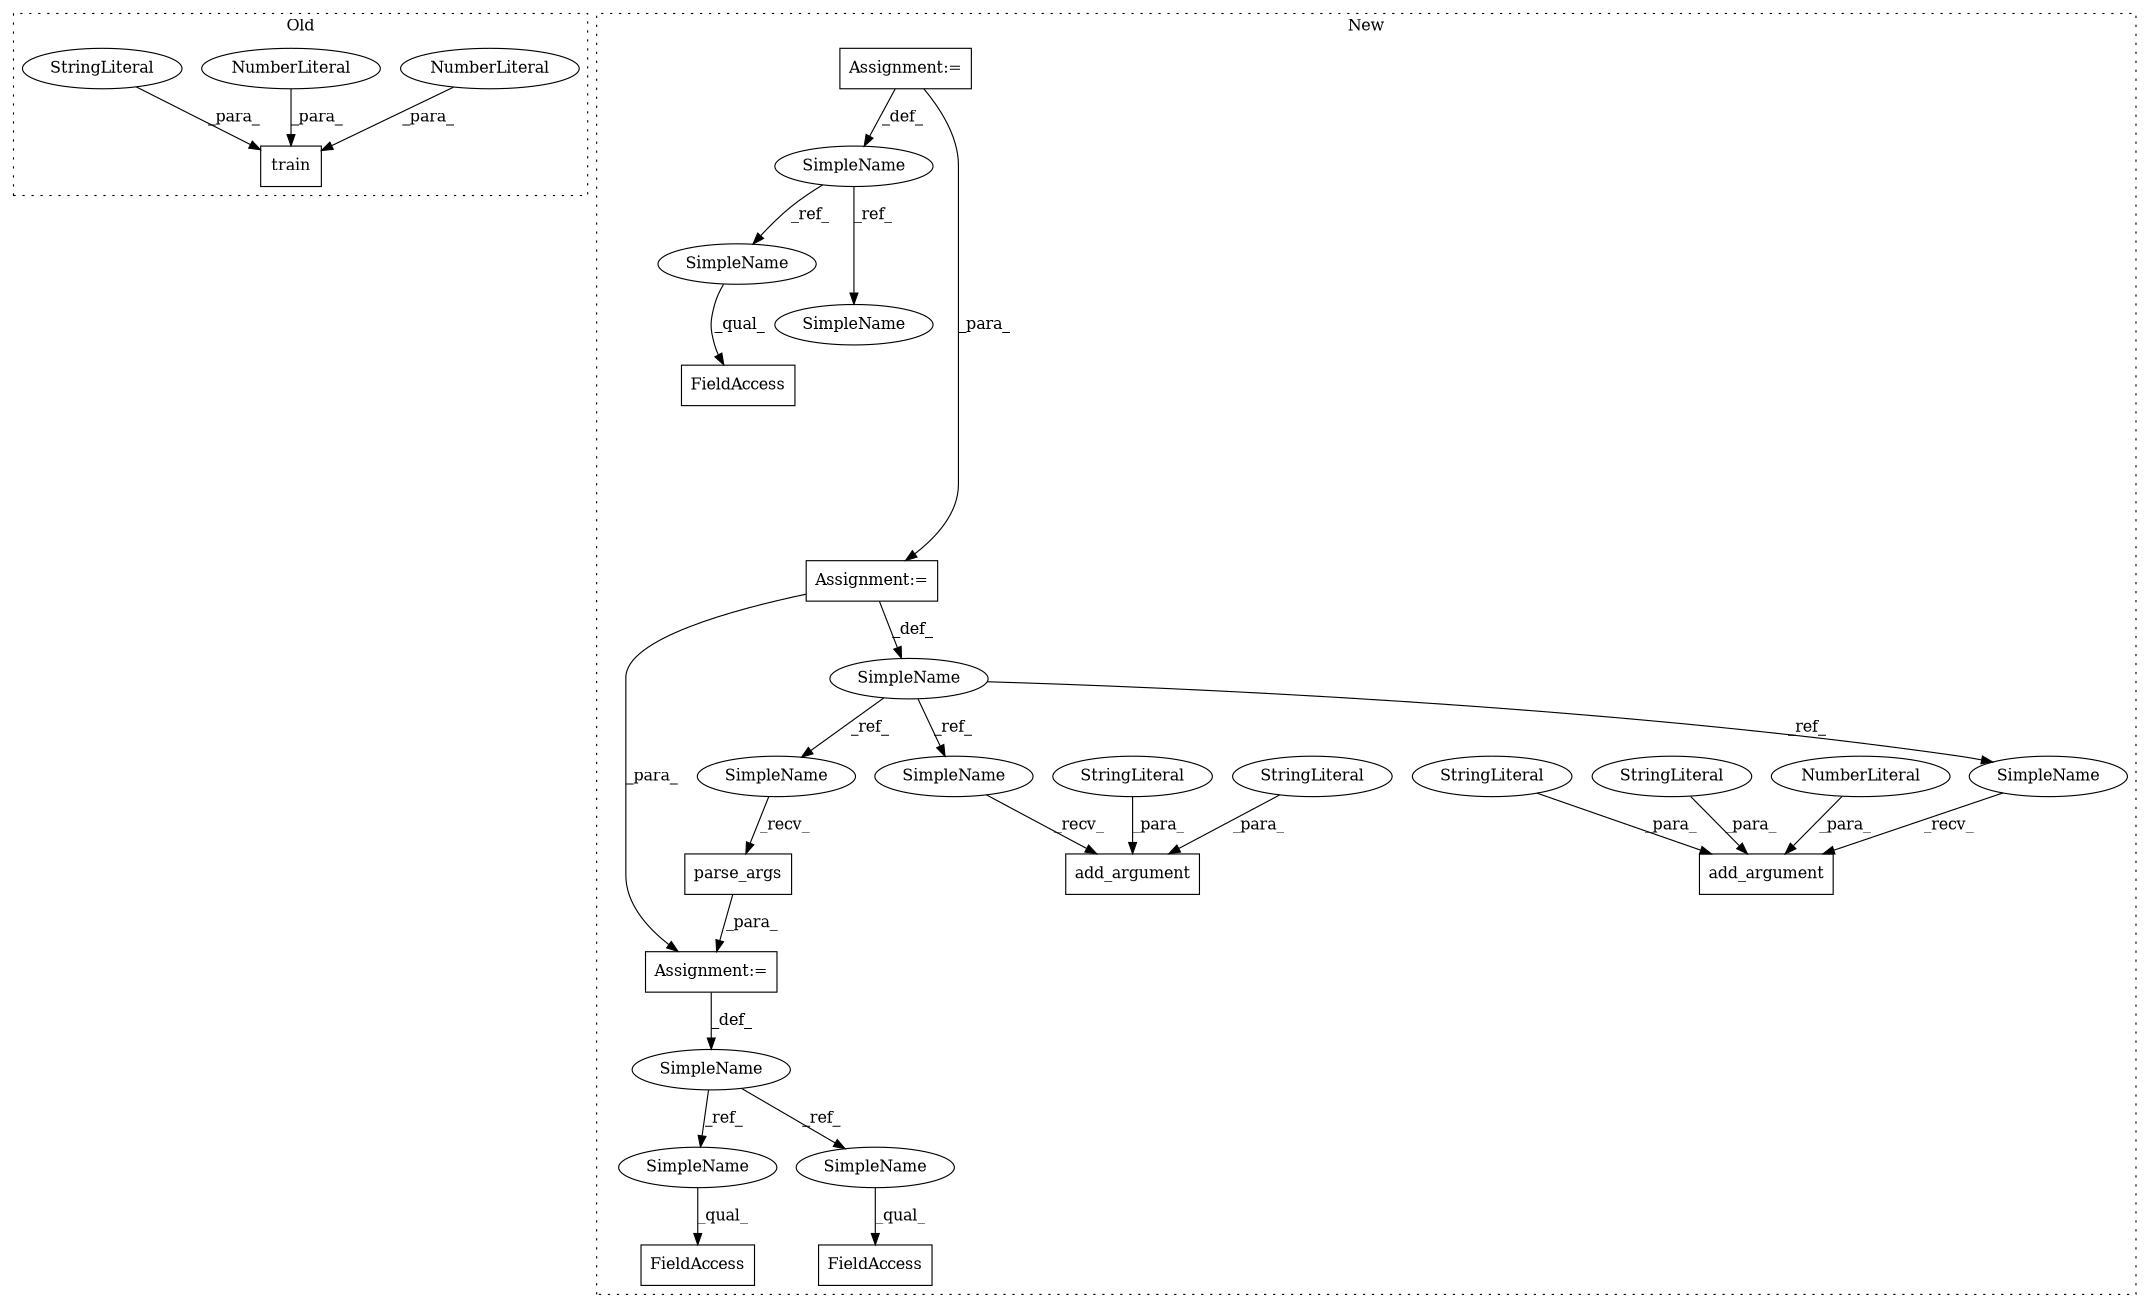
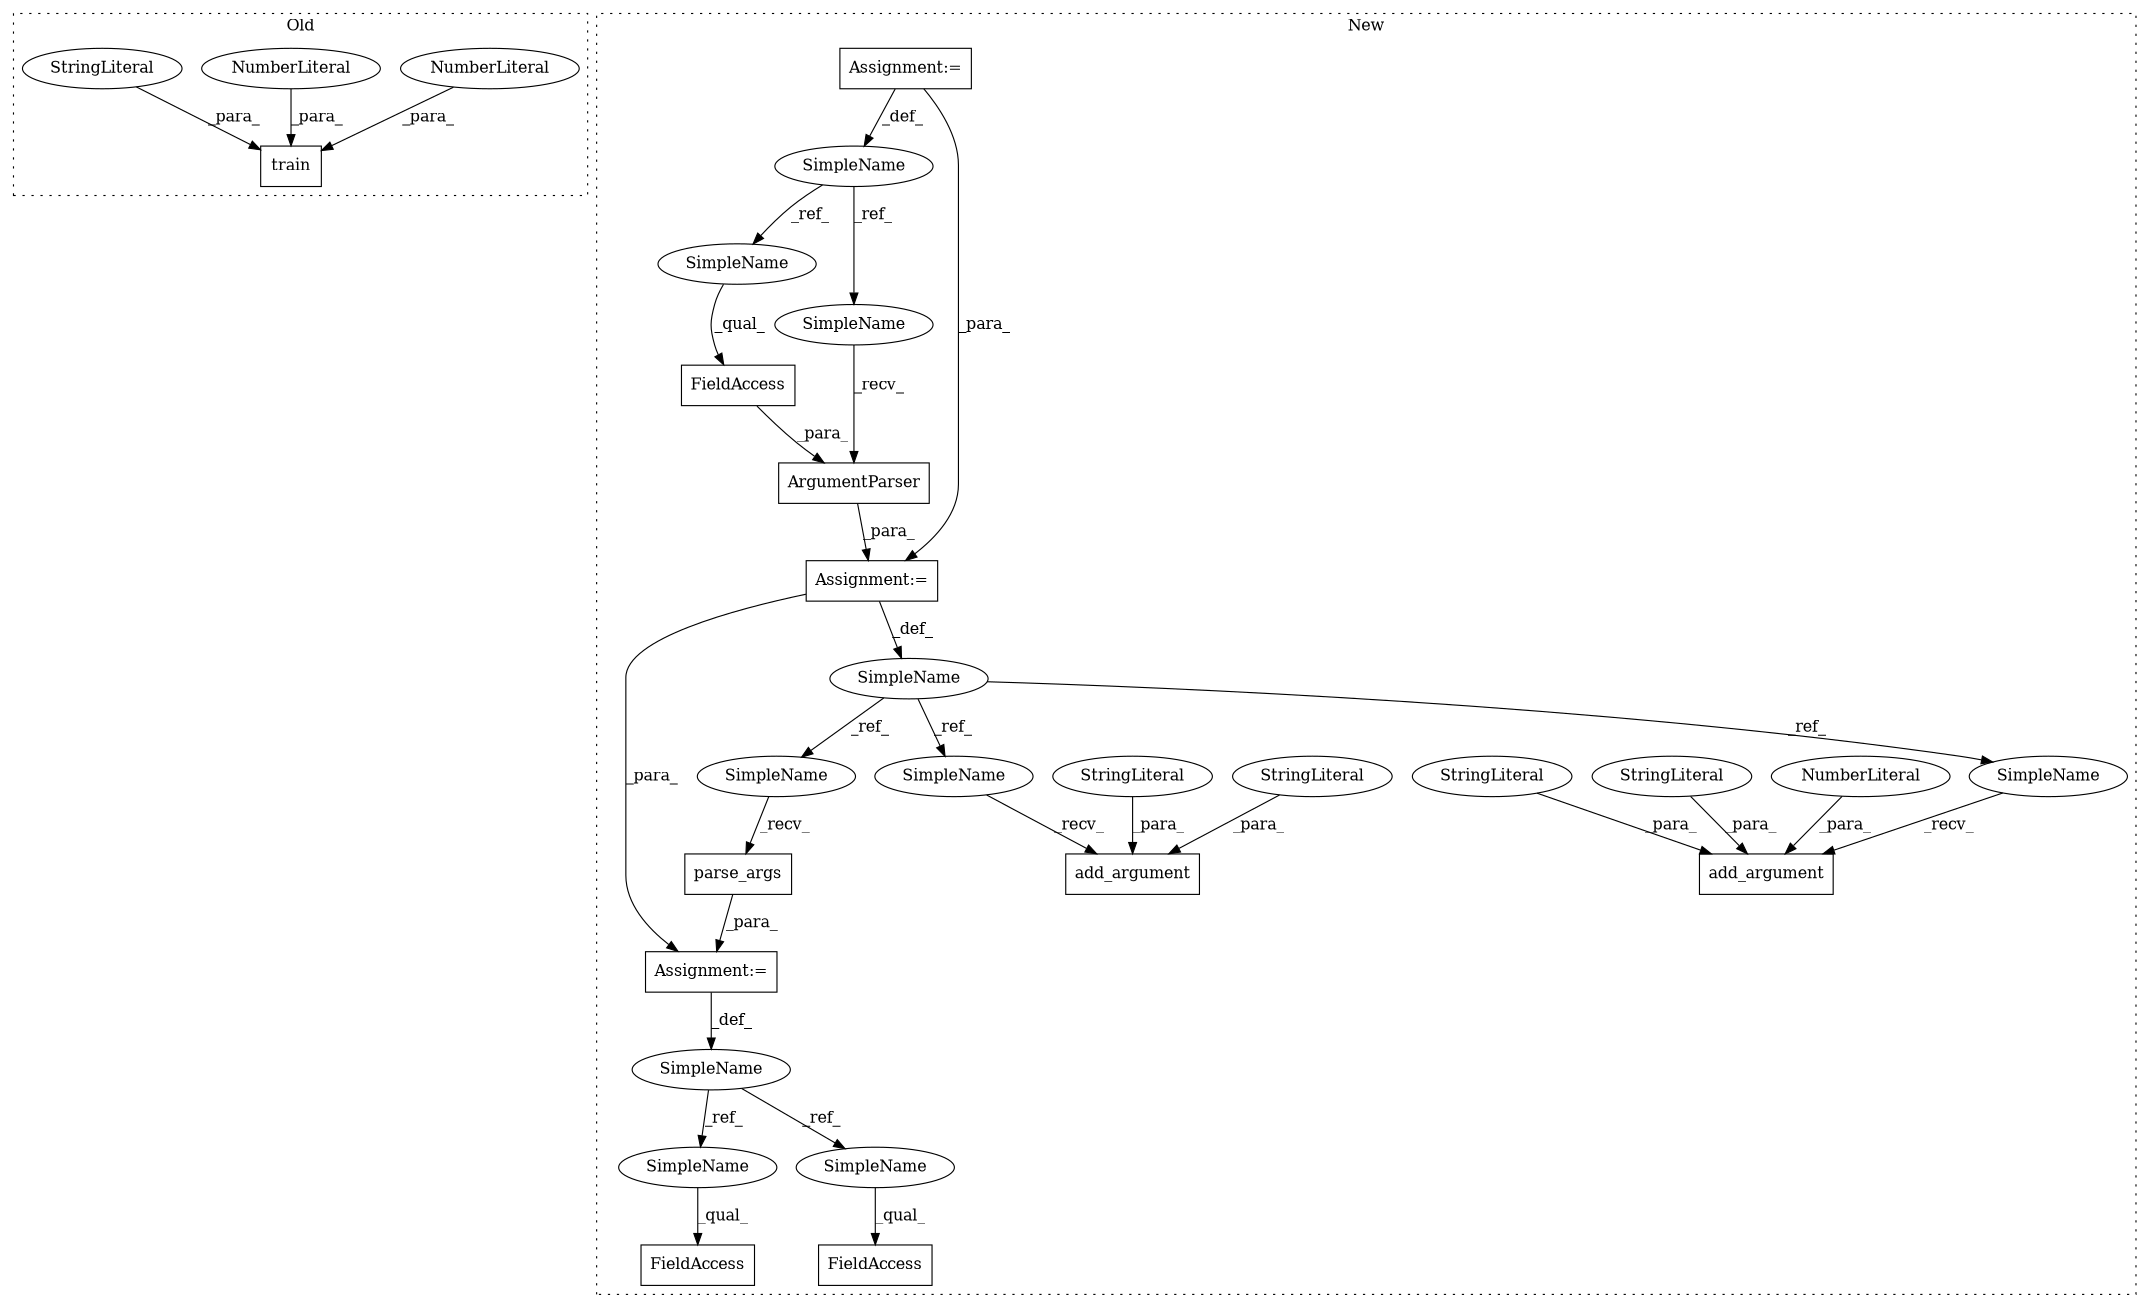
node "ArgumentParser": added
